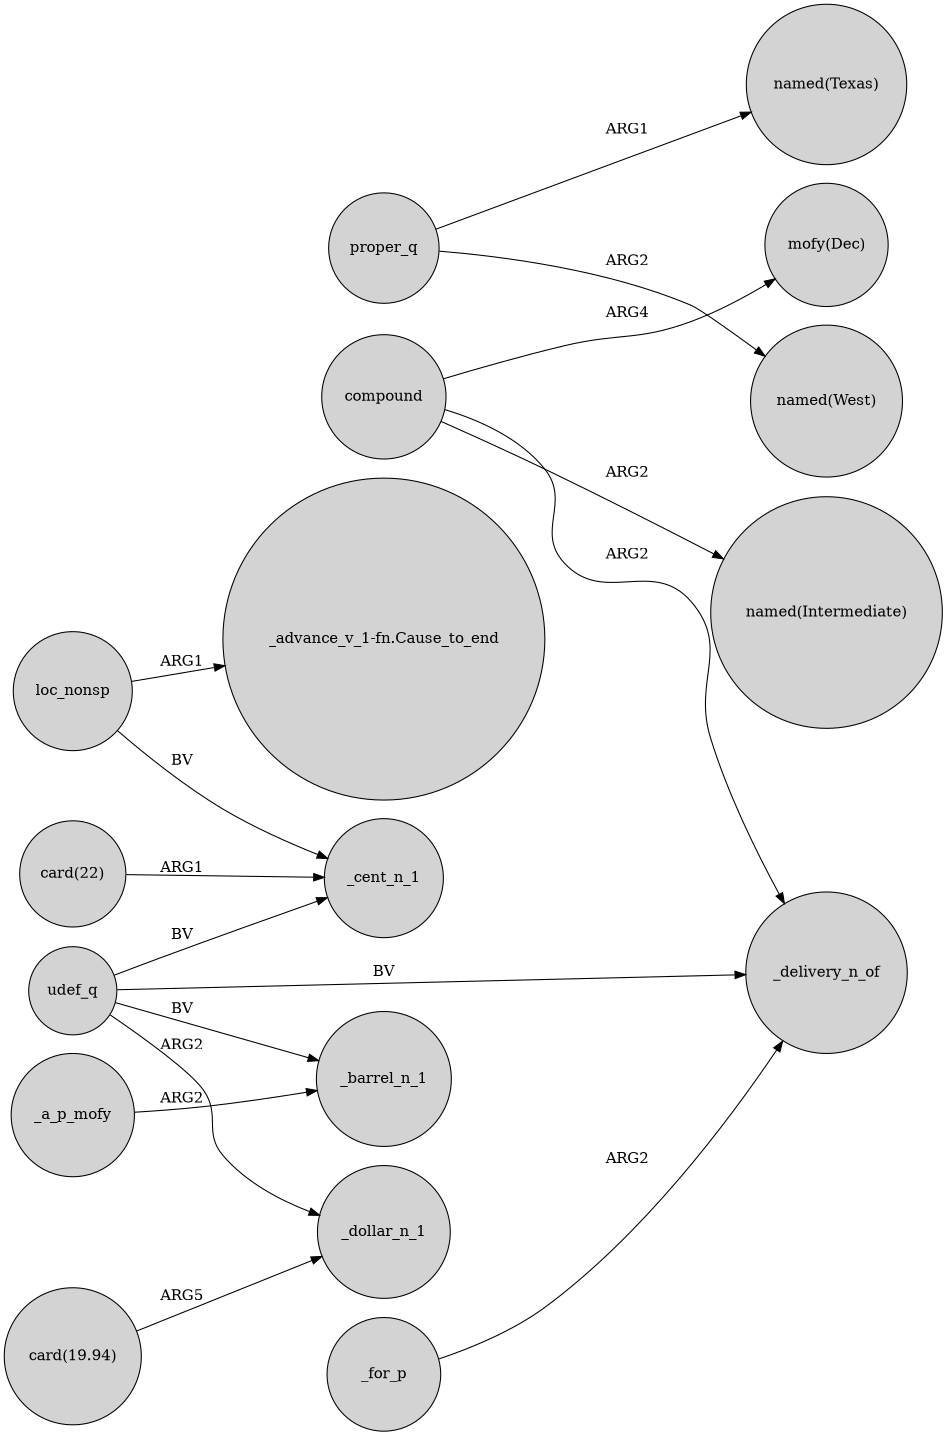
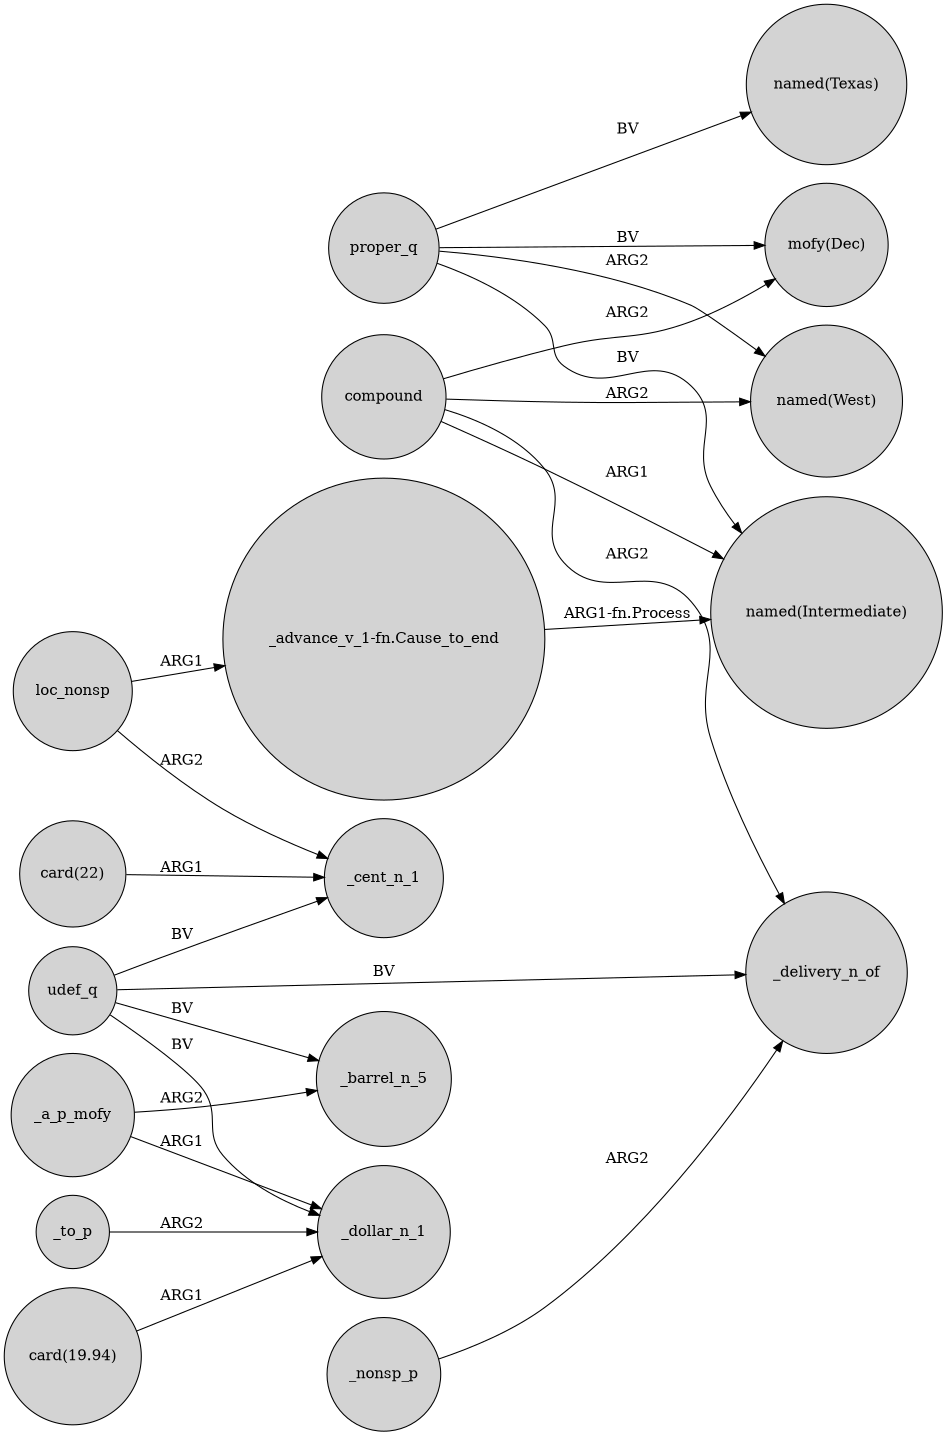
edge "proper_q" -> "named(Texas)": label "ARG1" -> "BV"
edge "proper_q" -> "mofy(Dec)": added, label "BV"
edge "compound" -> "mofy(Dec)": label "ARG4" -> "ARG2"
edge "proper_q" -> "named(Intermediate)": added, label "BV"
edge "compound" -> "named(West)": added, label "ARG2"
edge "compound" -> "named(Intermediate)": label "ARG2" -> "ARG1"
edge "_advance_v_1-fn.Cause_to_end" -> "named(Intermediate)": added, label "ARG1-fn.Process"
edge "loc_nonsp" -> "_cent_n_1": label "BV" -> "ARG2"
edge "udef_q" -> "_dollar_n_1": label "ARG2" -> "BV"
node "_barrel_n_1": label "_barrel_n_1" -> "_barrel_n_5"
edge "_a_p_mofy" -> "_dollar_n_1": added, label "ARG1"
node "_to_p": added
edge "card(19.94)" -> "_dollar_n_1": label "ARG5" -> "ARG1"
node "_for_p": label "_for_p" -> "_nonsp_p"
